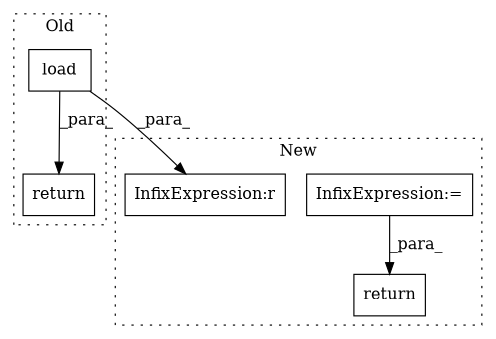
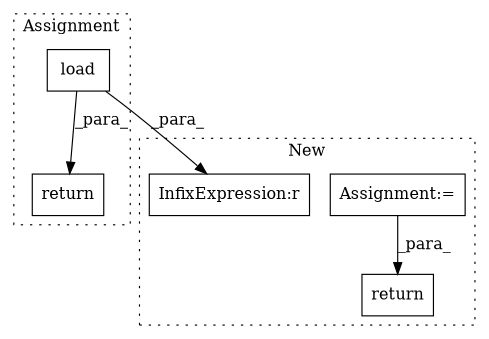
cluster "Old": label "Old" -> "Assignment"
node "InfixExpression:=": label "InfixExpression:=" -> "Assignment:="
